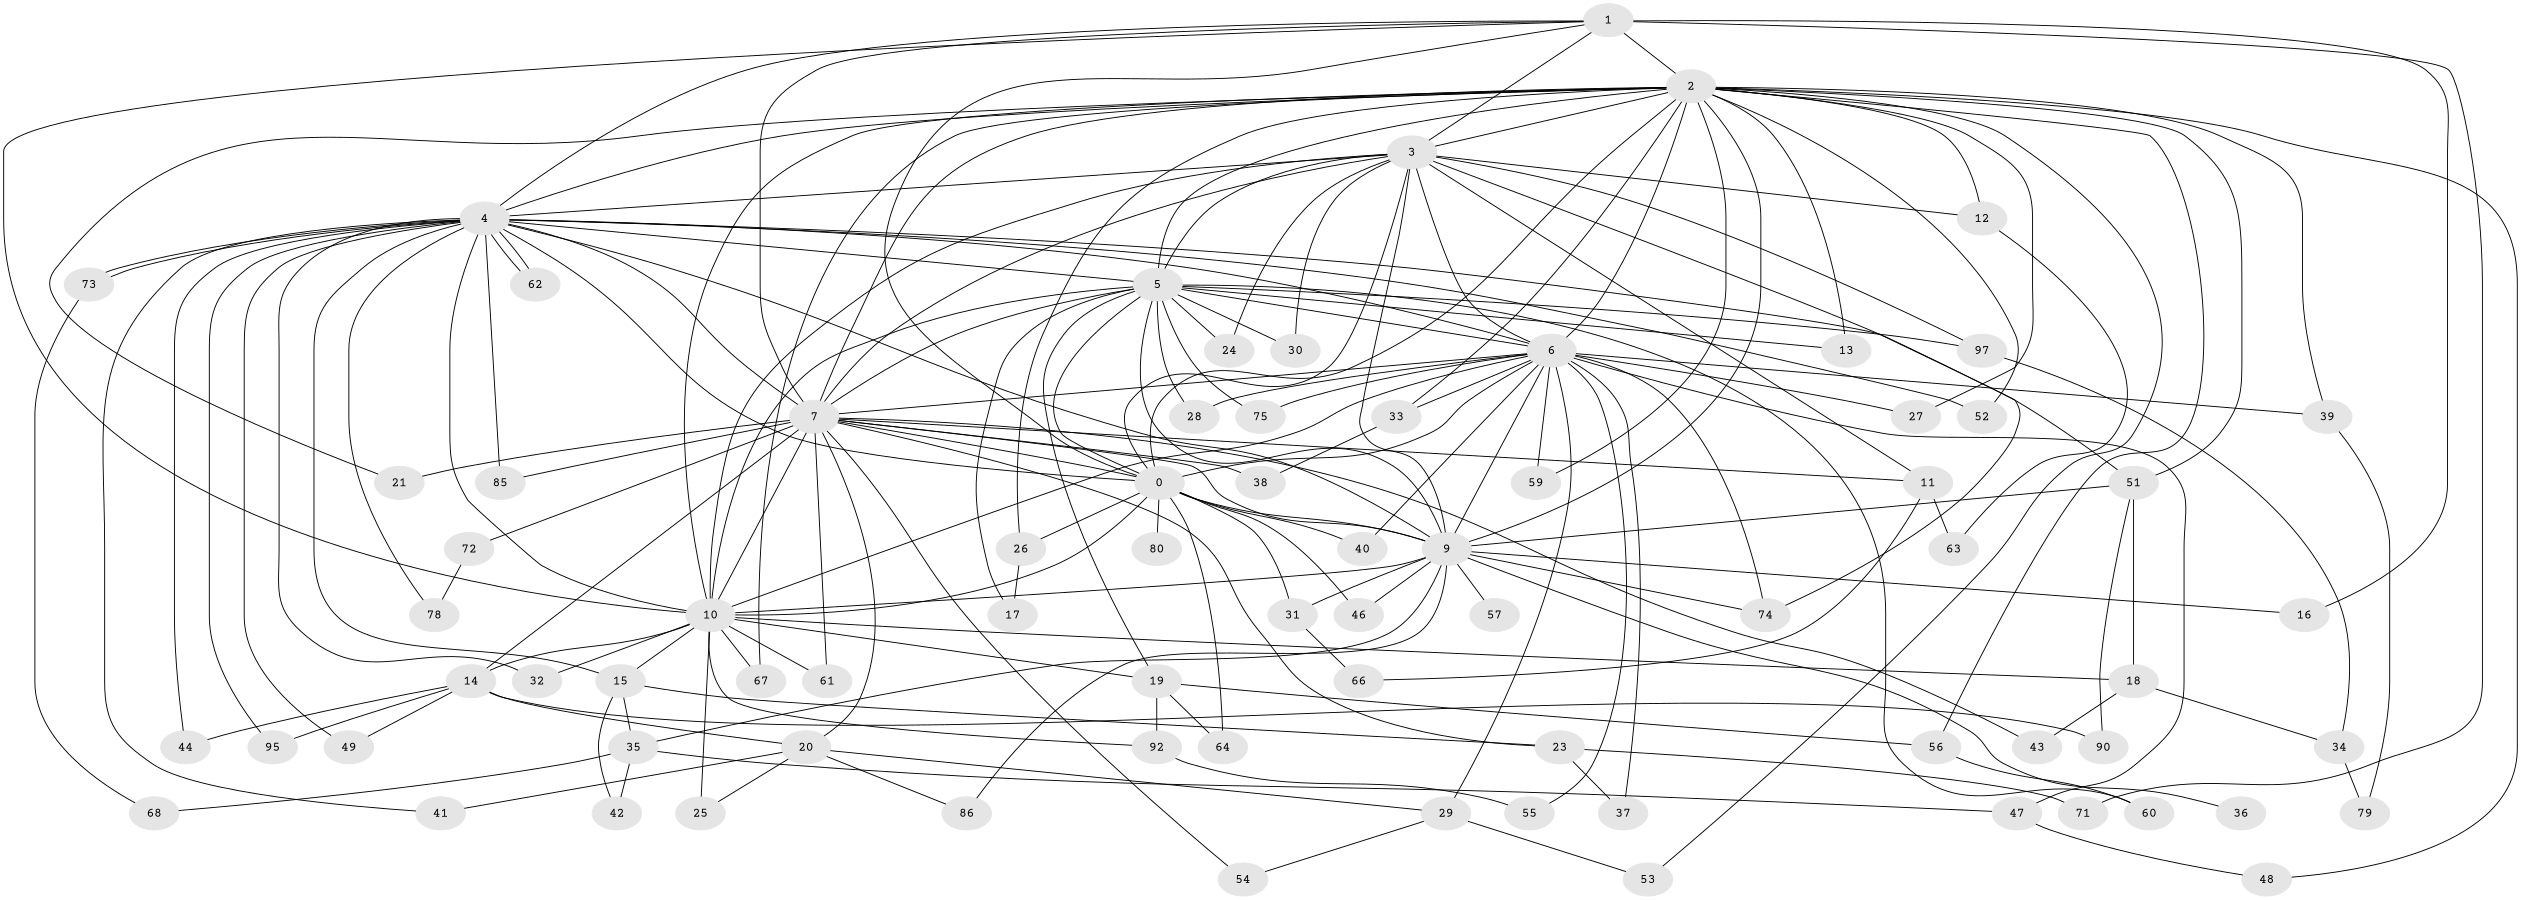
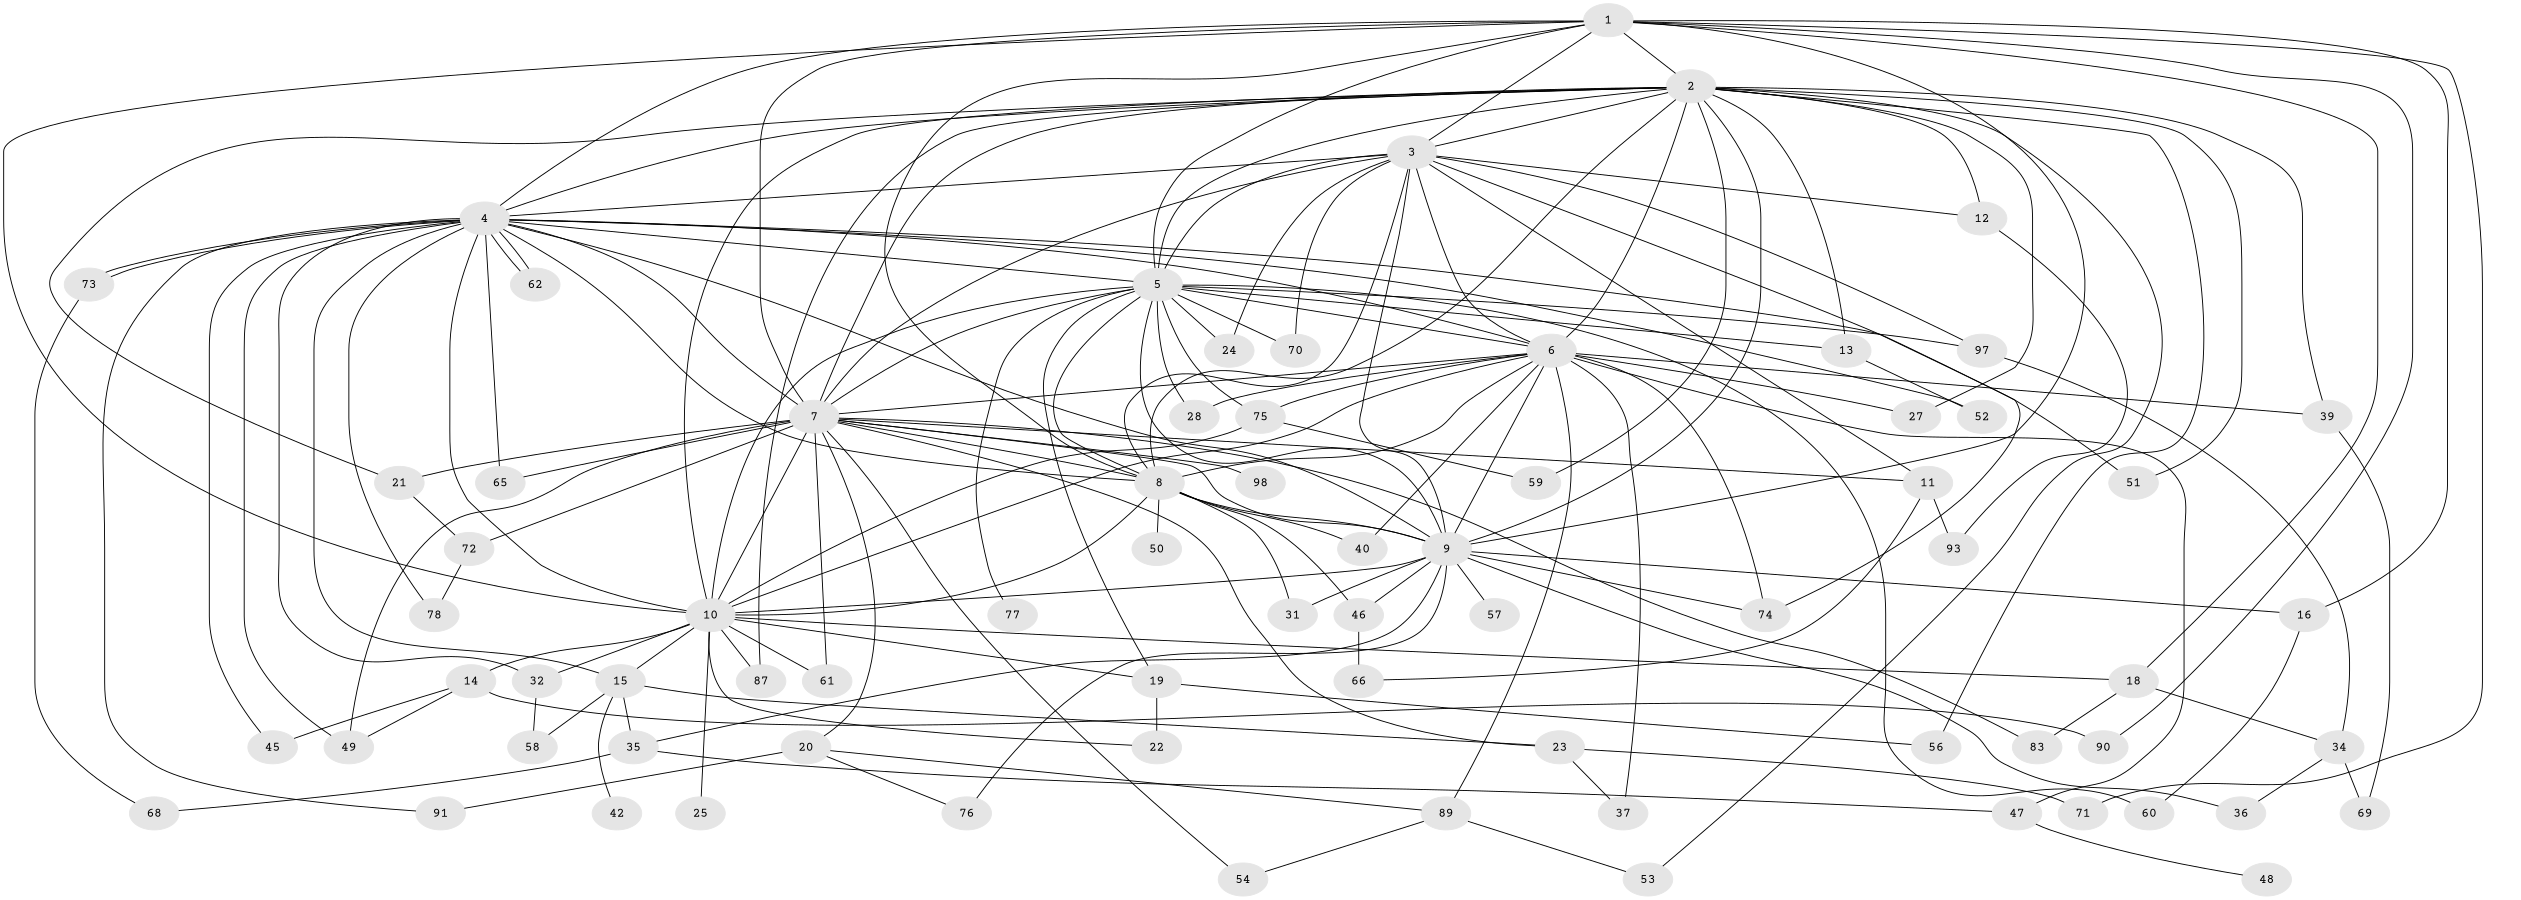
edge "1" -- "5": added
edge "2" -- "52": now "13" -- "52"
edge "2" -- "48": removed
edge "3" -- "10": now "75" -- "10"
node "30": label "30" -> "70"
node "33": removed
edge "6" -- "59": now "75" -- "59"
node "85": label "85" -> "65"
node "0": label "0" -> "8"
node "38": label "38" -> "98"
edge "21" -- "72": added
edge "51" -- "9": now "1" -- "9"
edge "7" -- "14": now "7" -- "49"
node "26": removed
node "80": label "80" -> "50"
node "63": label "63" -> "93"
edge "51" -- "18": now "1" -- "18"
edge "51" -- "90": now "1" -- "90"
node "17": label "17" -> "77"
edge "31" -- "66": now "46" -- "66"
node "67": label "67" -> "87"
edge "14" -- "20": removed
node "44": removed
node "95": label "95" -> "45"
node "58": added
node "92": label "92" -> "22"
node "64": removed
node "43": label "43" -> "83"
edge "56" -- "60": now "16" -- "60"
edge "34" -- "36": added
edge "20" -- "25": removed
edge "35" -- "42": removed
node "41": label "41" -> "91"
node "86": label "86" -> "76"
node "29": label "29" -> "89"
node "55": removed
node "79": label "79" -> "69"
